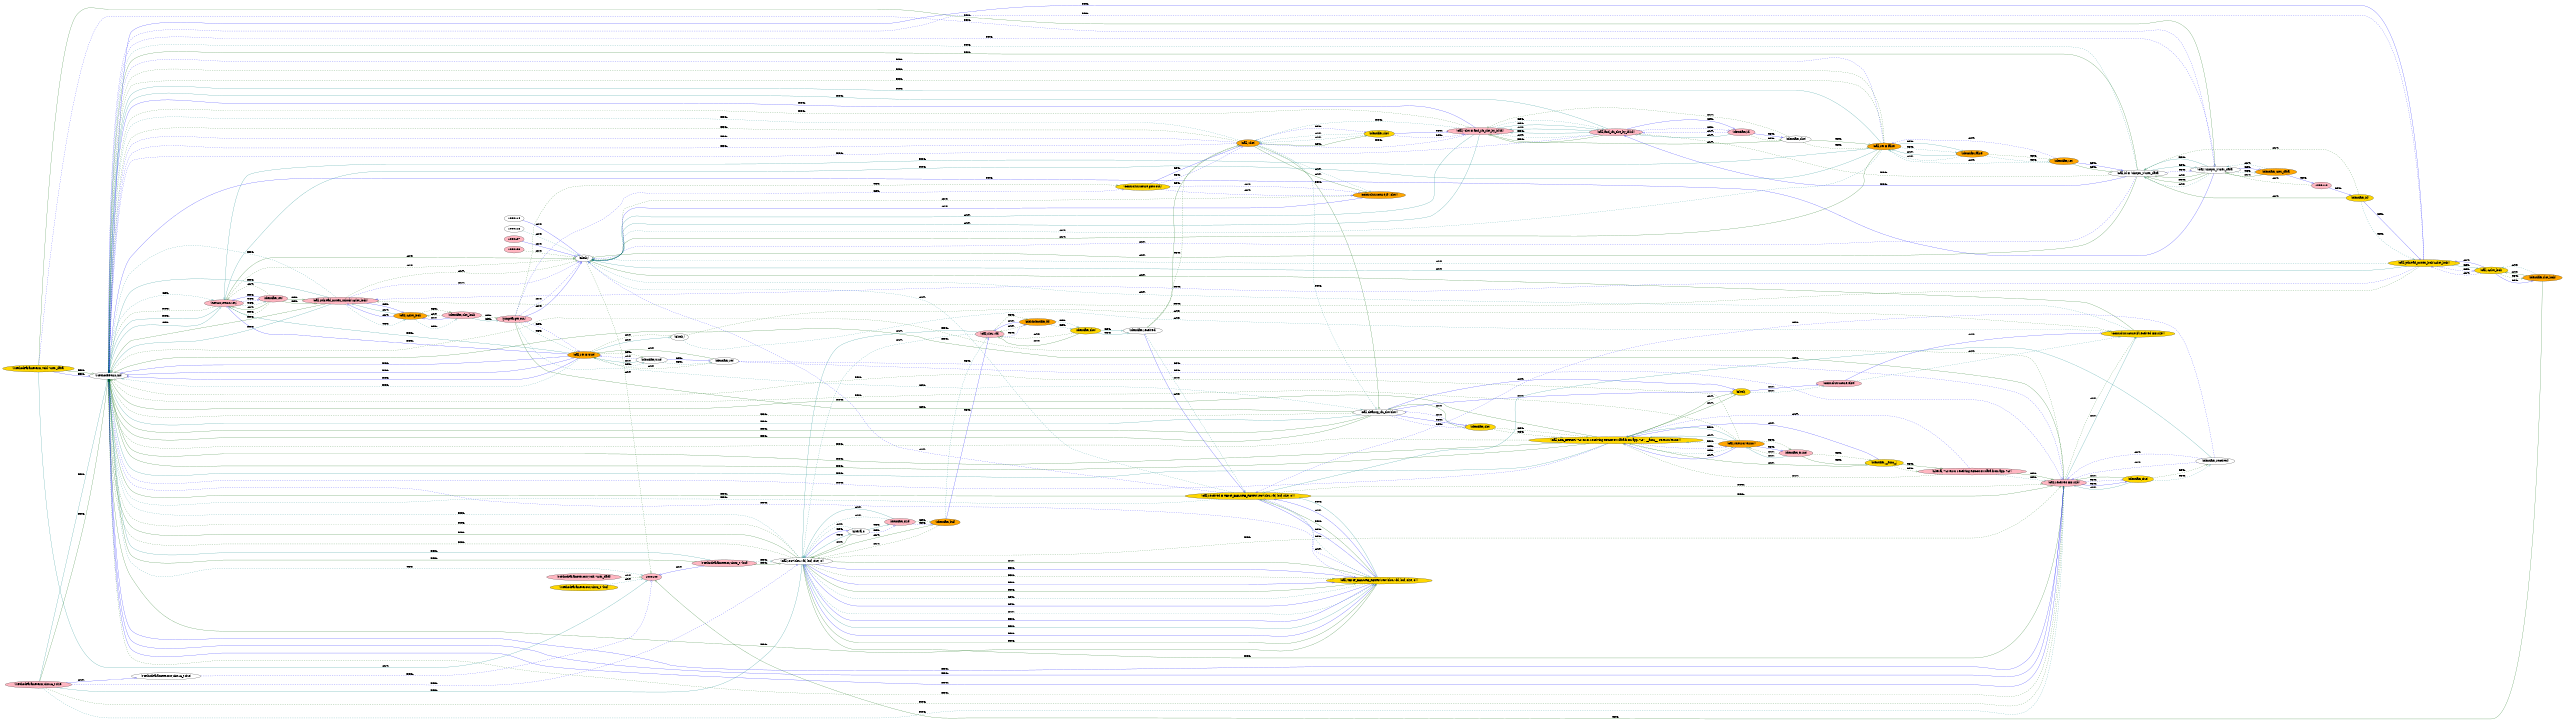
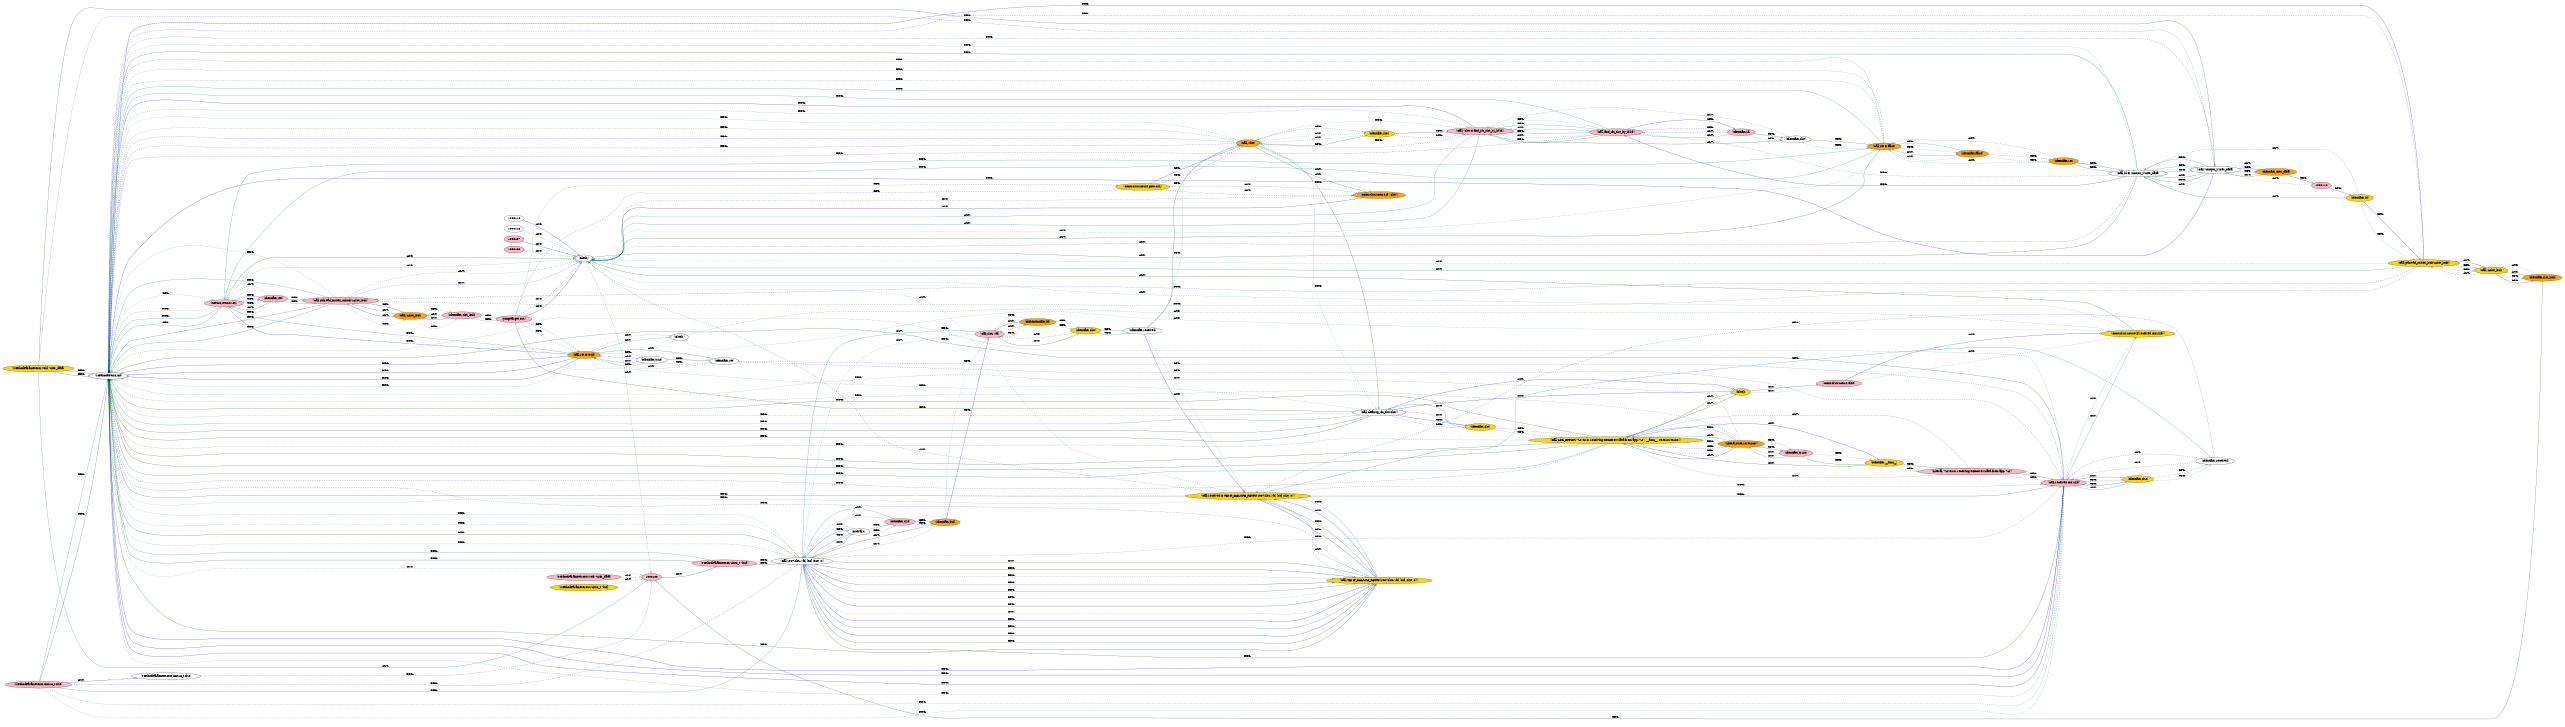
node "(Call,strerror(errno))": label "(Call,strerror(errno))" -> "(Literal,strerror(errno))"
edge "(MethodReturn,int)" -> "1000100": label "CFG: " -> "AST: "
edge "(MethodParameterIn,uint8_t *buf)" -> "1000100": reversed
